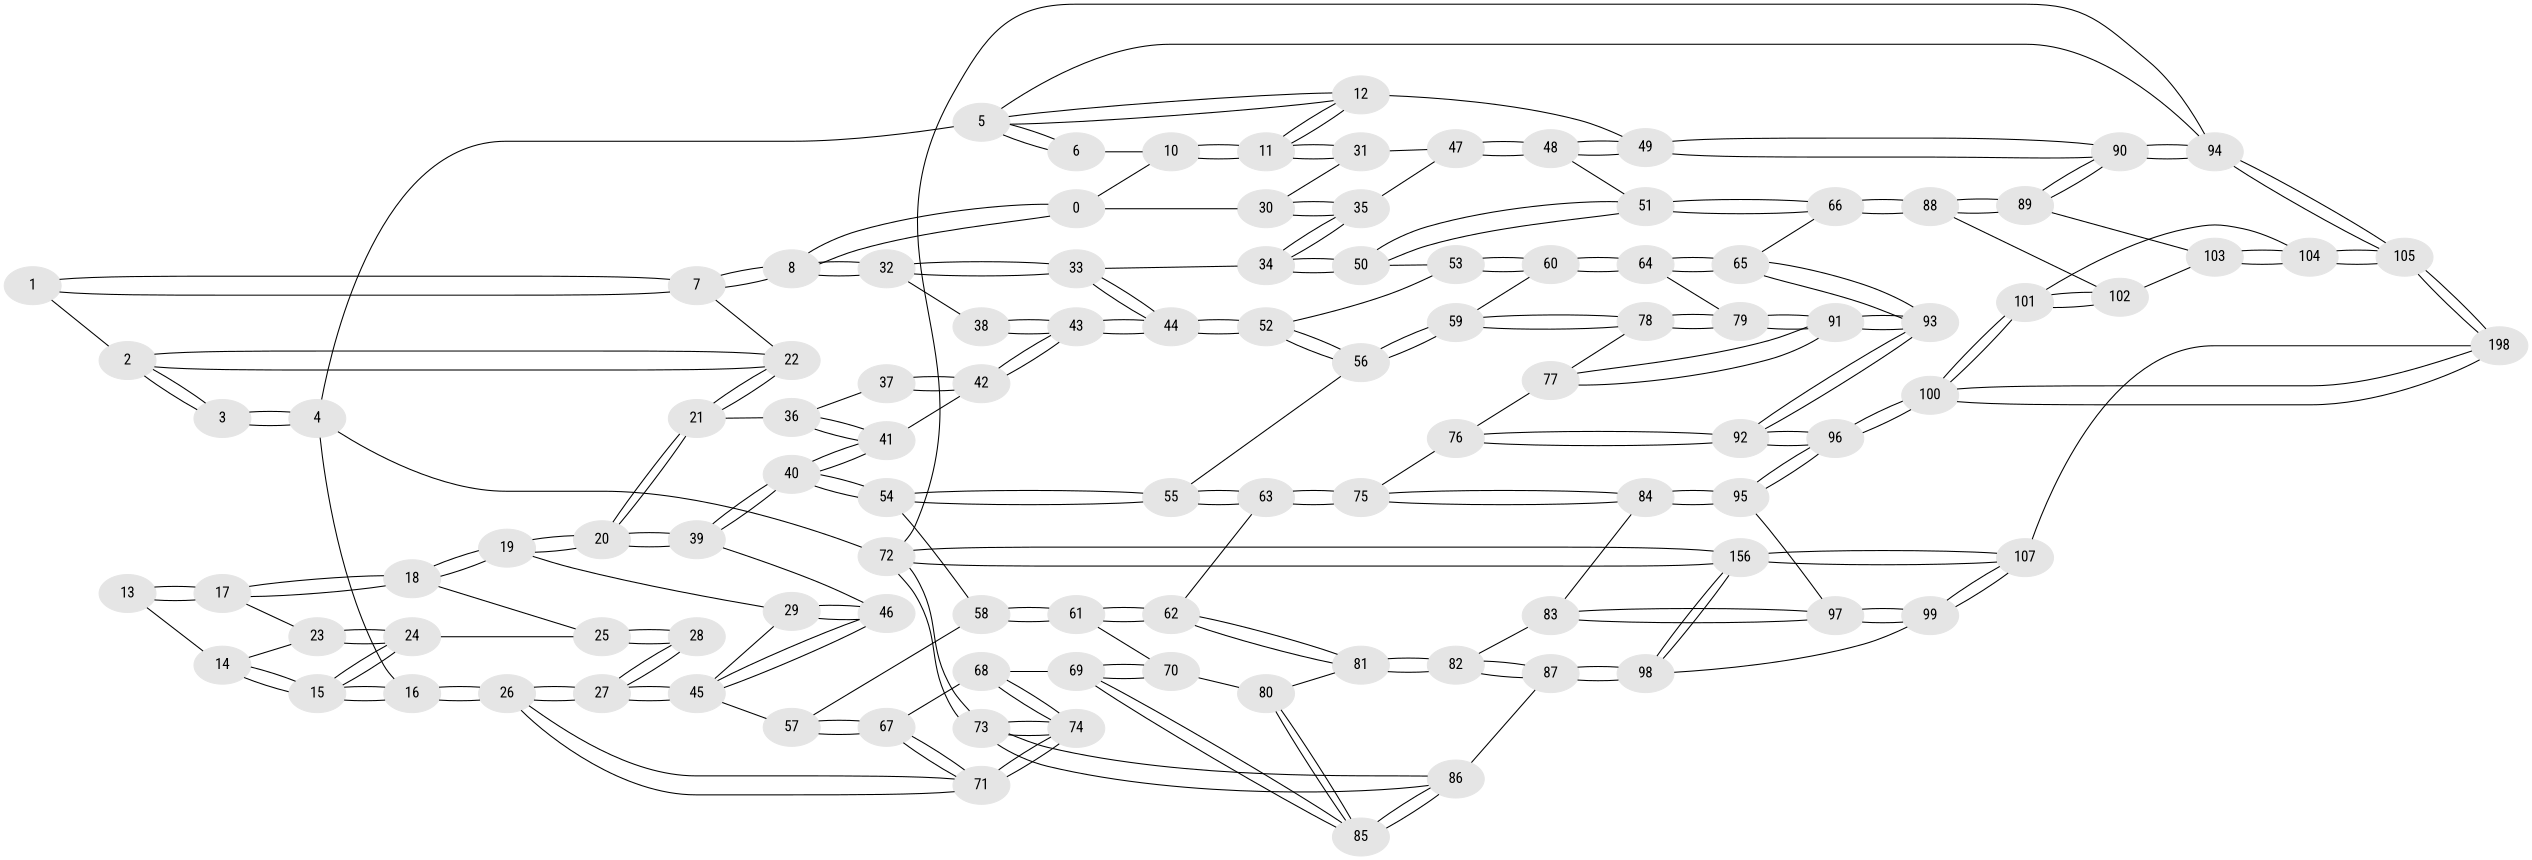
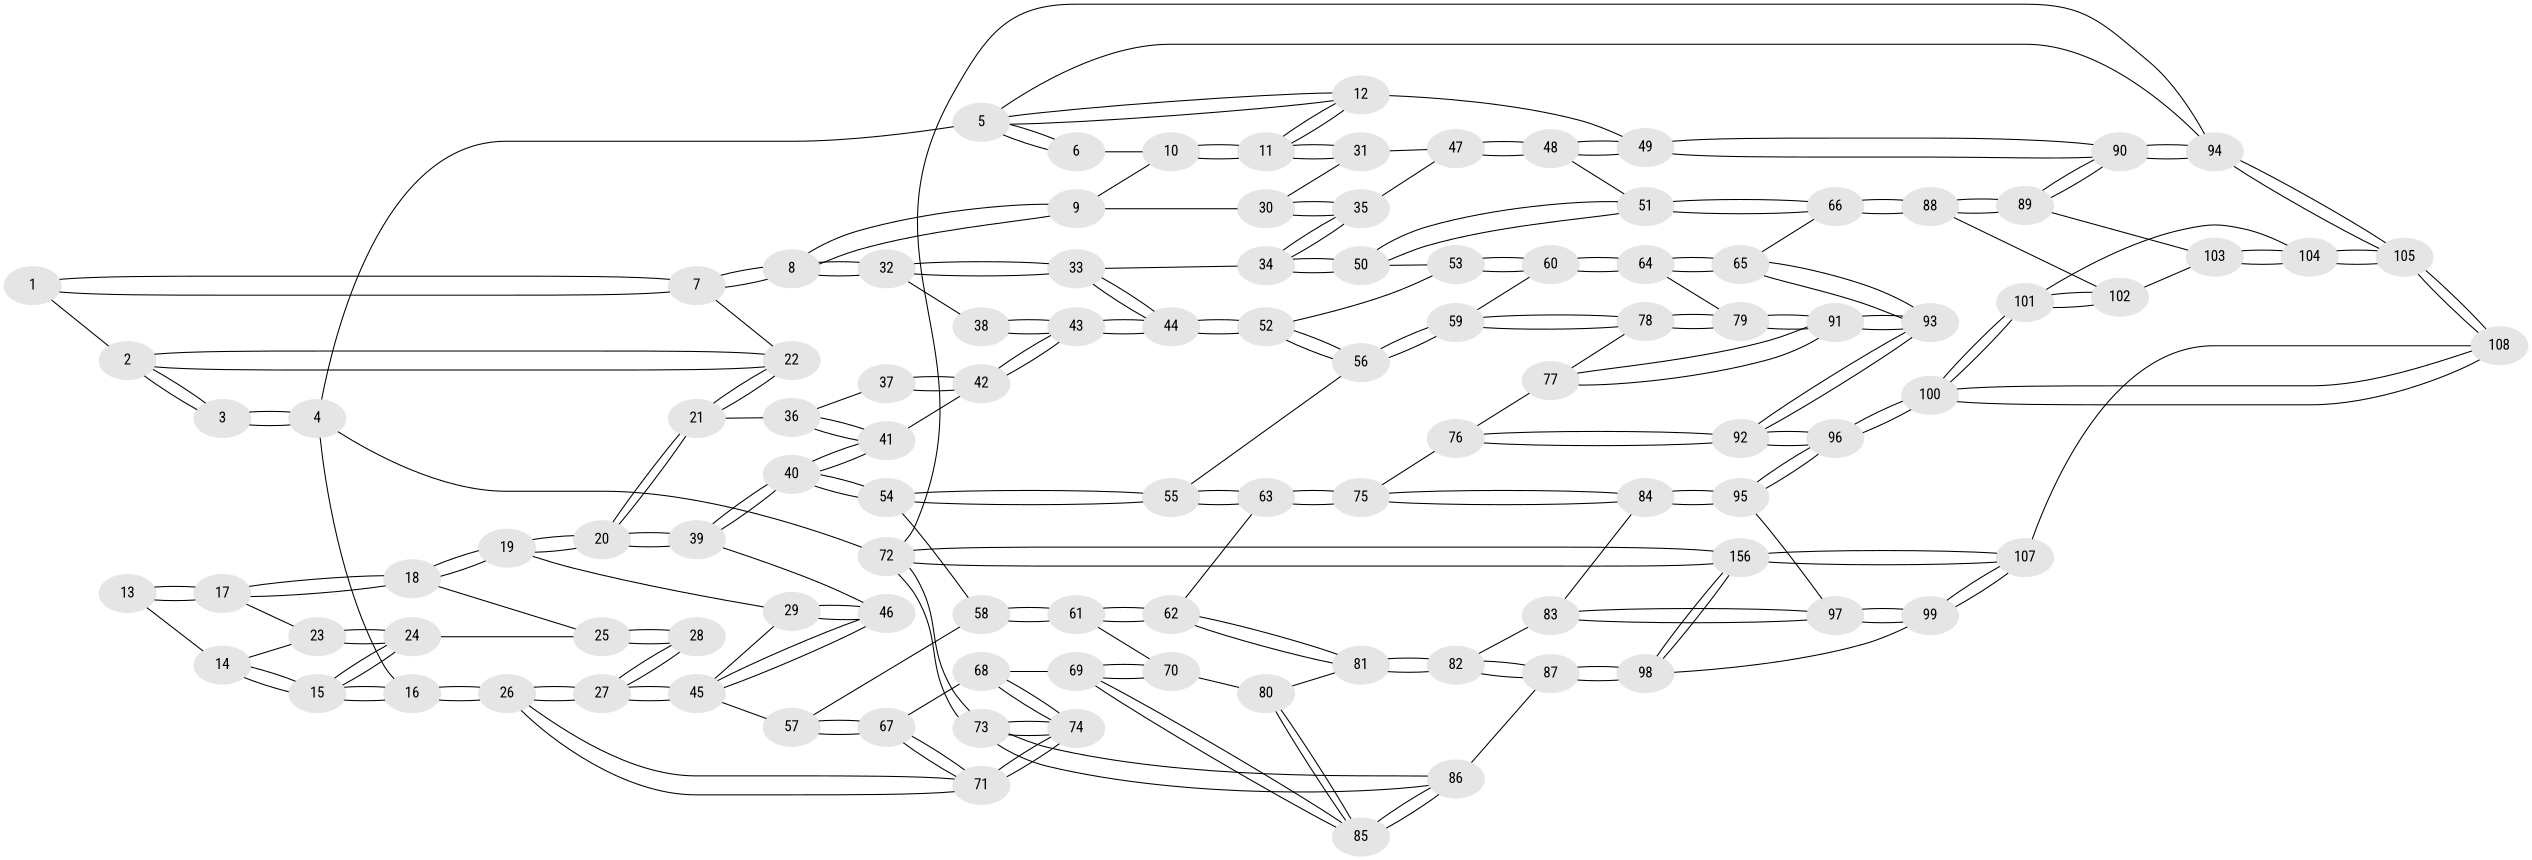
node "0": label "0" -> "9"
node "198": label "198" -> "108"
